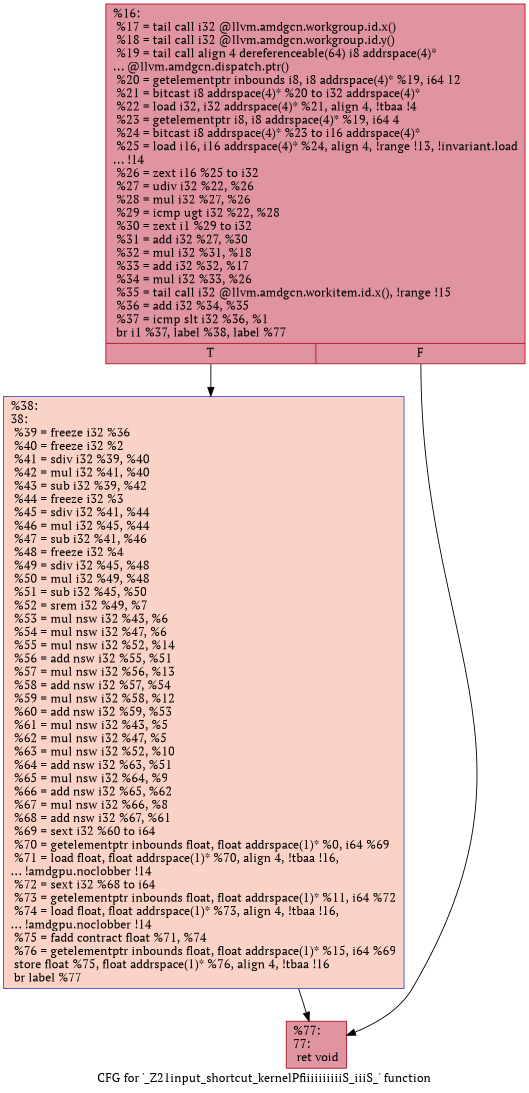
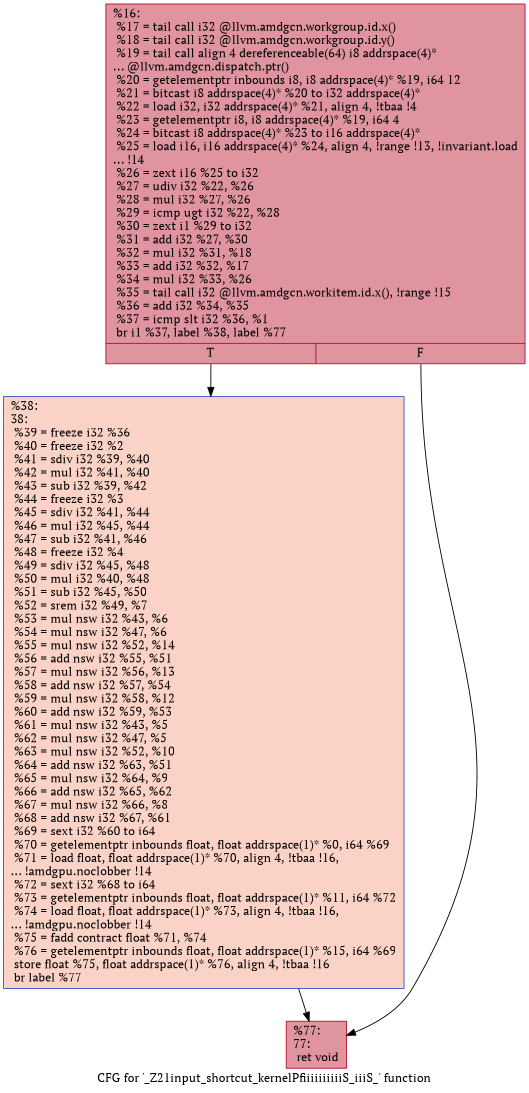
node "%38:": text "%50 = mul i32 %49, %48" -> "%50 = mul i32 %40, %48"
